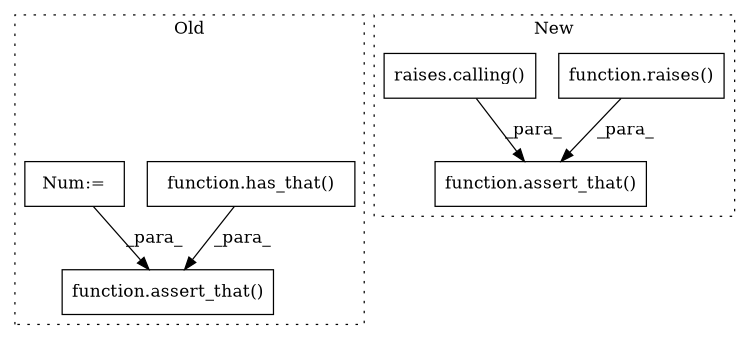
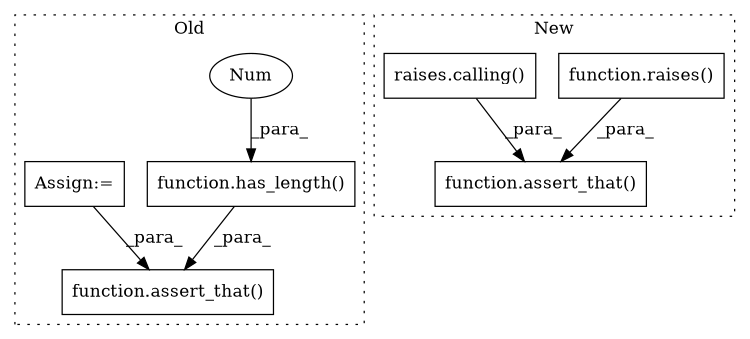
node "Num": added
node "Num:=": label "Num:=" -> "Assign:="
node "function.has_that()": label "function.has_that()" -> "function.has_length()"
